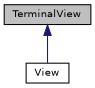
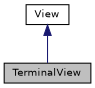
edge "View" -> "TerminalView": reversed
